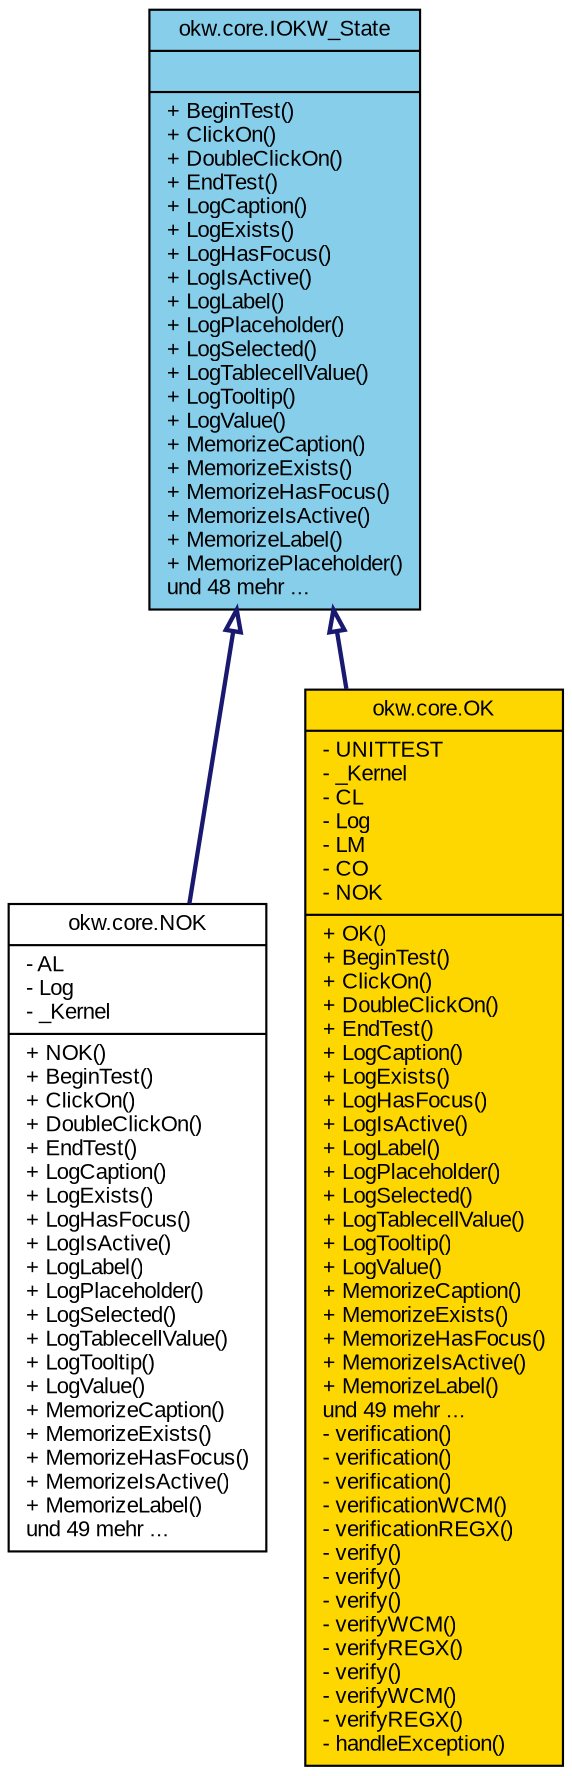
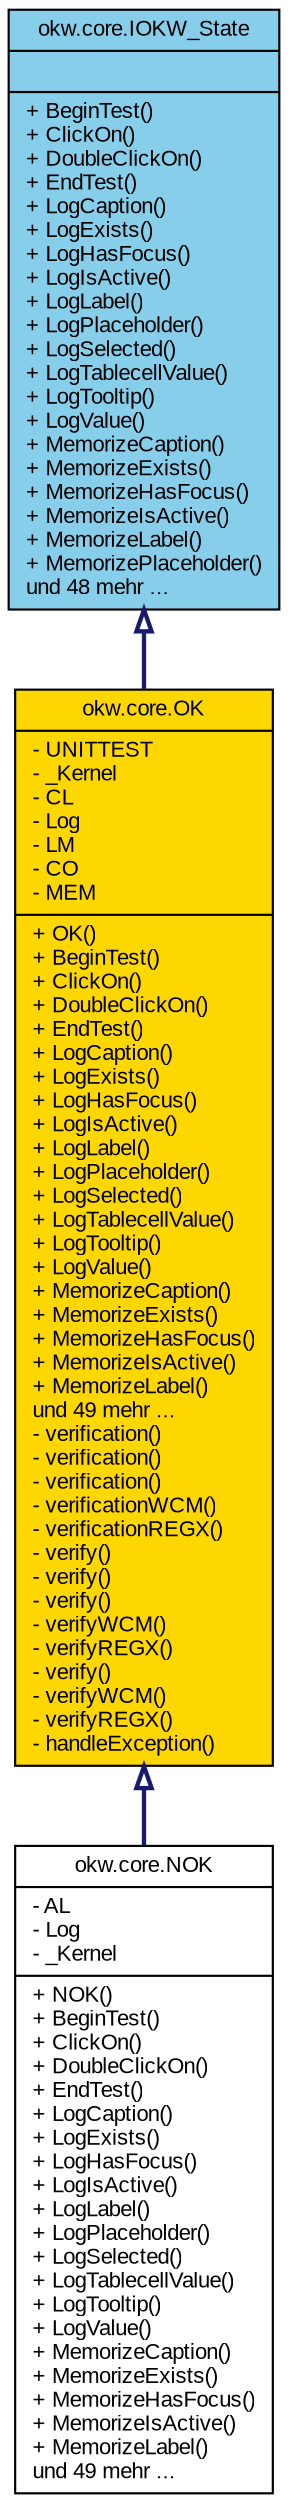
edge "okw.core.NOK" -> "okw.core.IOKW_State": now "okw.core.NOK" -> "okw.core.OK"
node "okw.core.OK": text "- NOK" -> "- MEM"
